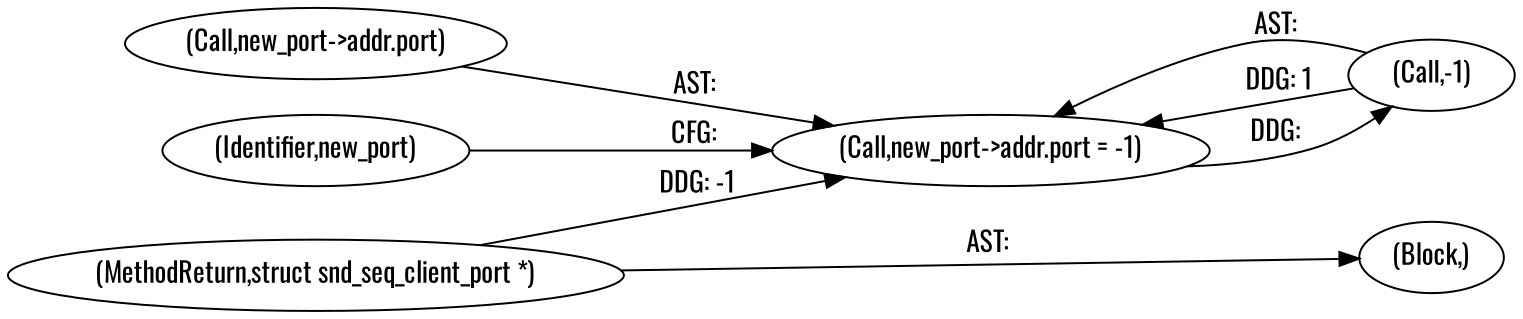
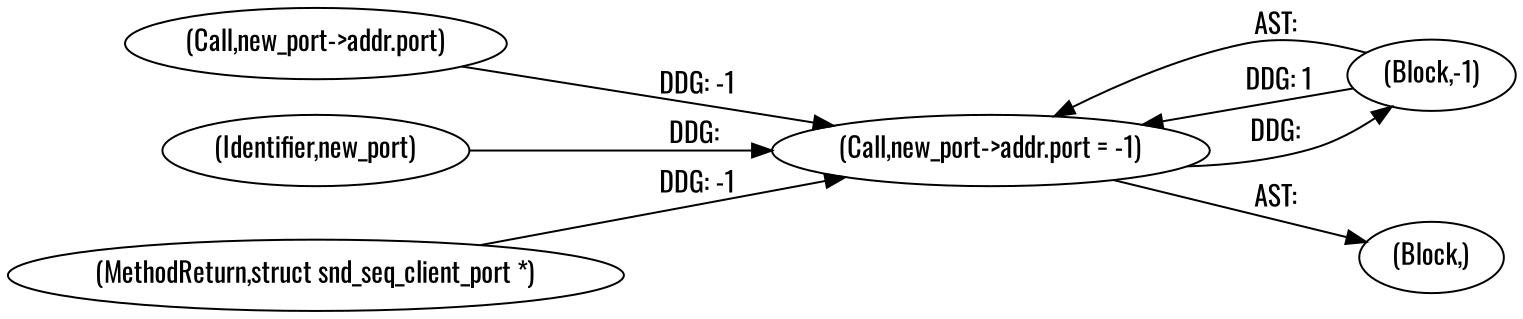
node "(Call,-1)": label "(Call,-1)" -> "(Block,-1)"
edge "(Call,new_port->addr.port)" -> "(Call,new_port->addr.port = -1)": label "AST: " -> "DDG: -1"
edge "(Identifier,new_port)" -> "(Call,new_port->addr.port = -1)": label "CFG: " -> "DDG: "
edge "(MethodReturn,struct snd_seq_client_port *)" -> "(Block,)": now "(Call,new_port->addr.port = -1)" -> "(Block,)"
